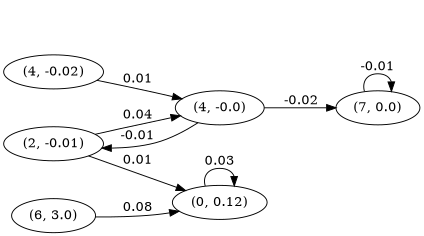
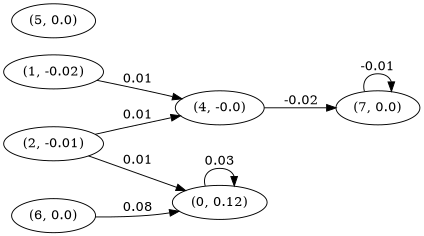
node "(5, 0.0)": added
node "(4, -0.02)": label "(4, -0.02)" -> "(1, -0.02)"
edge "(2, -0.01)" -> "(4, -0.0)": label "0.04" -> "0.01"
edge "(4, -0.0)" -> "(2, -0.01)": removed, label "-0.01"
node "(6, 3.0)": label "(6, 3.0)" -> "(6, 0.0)"
